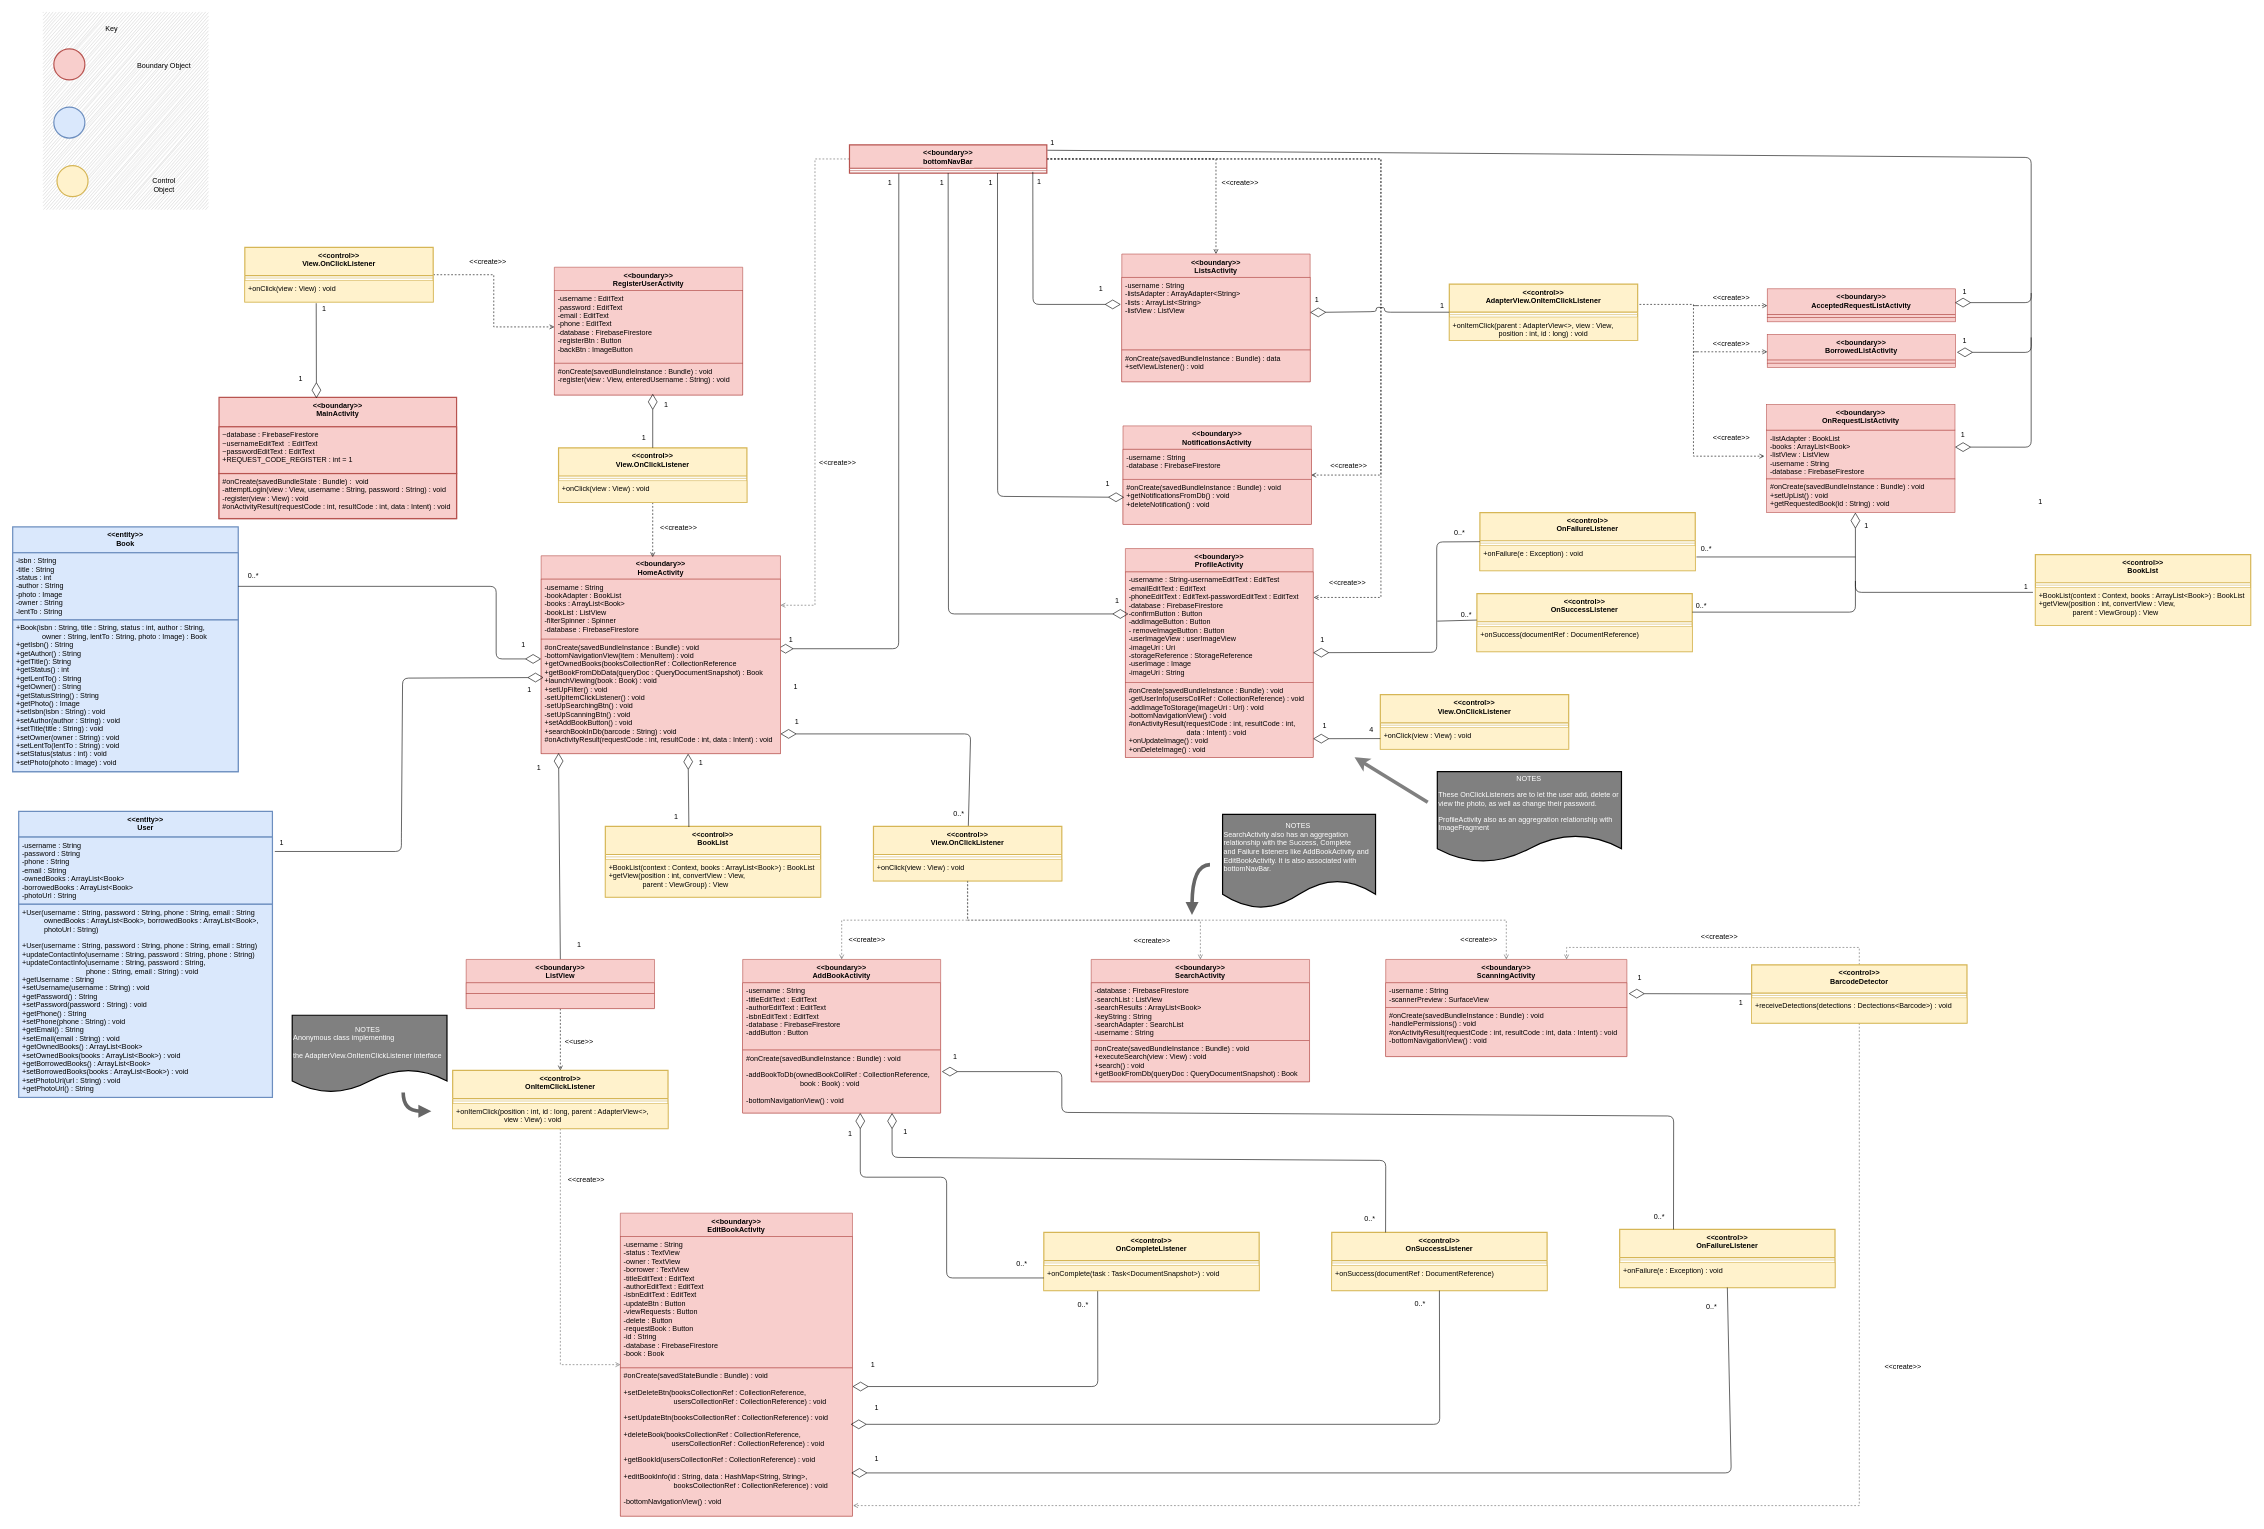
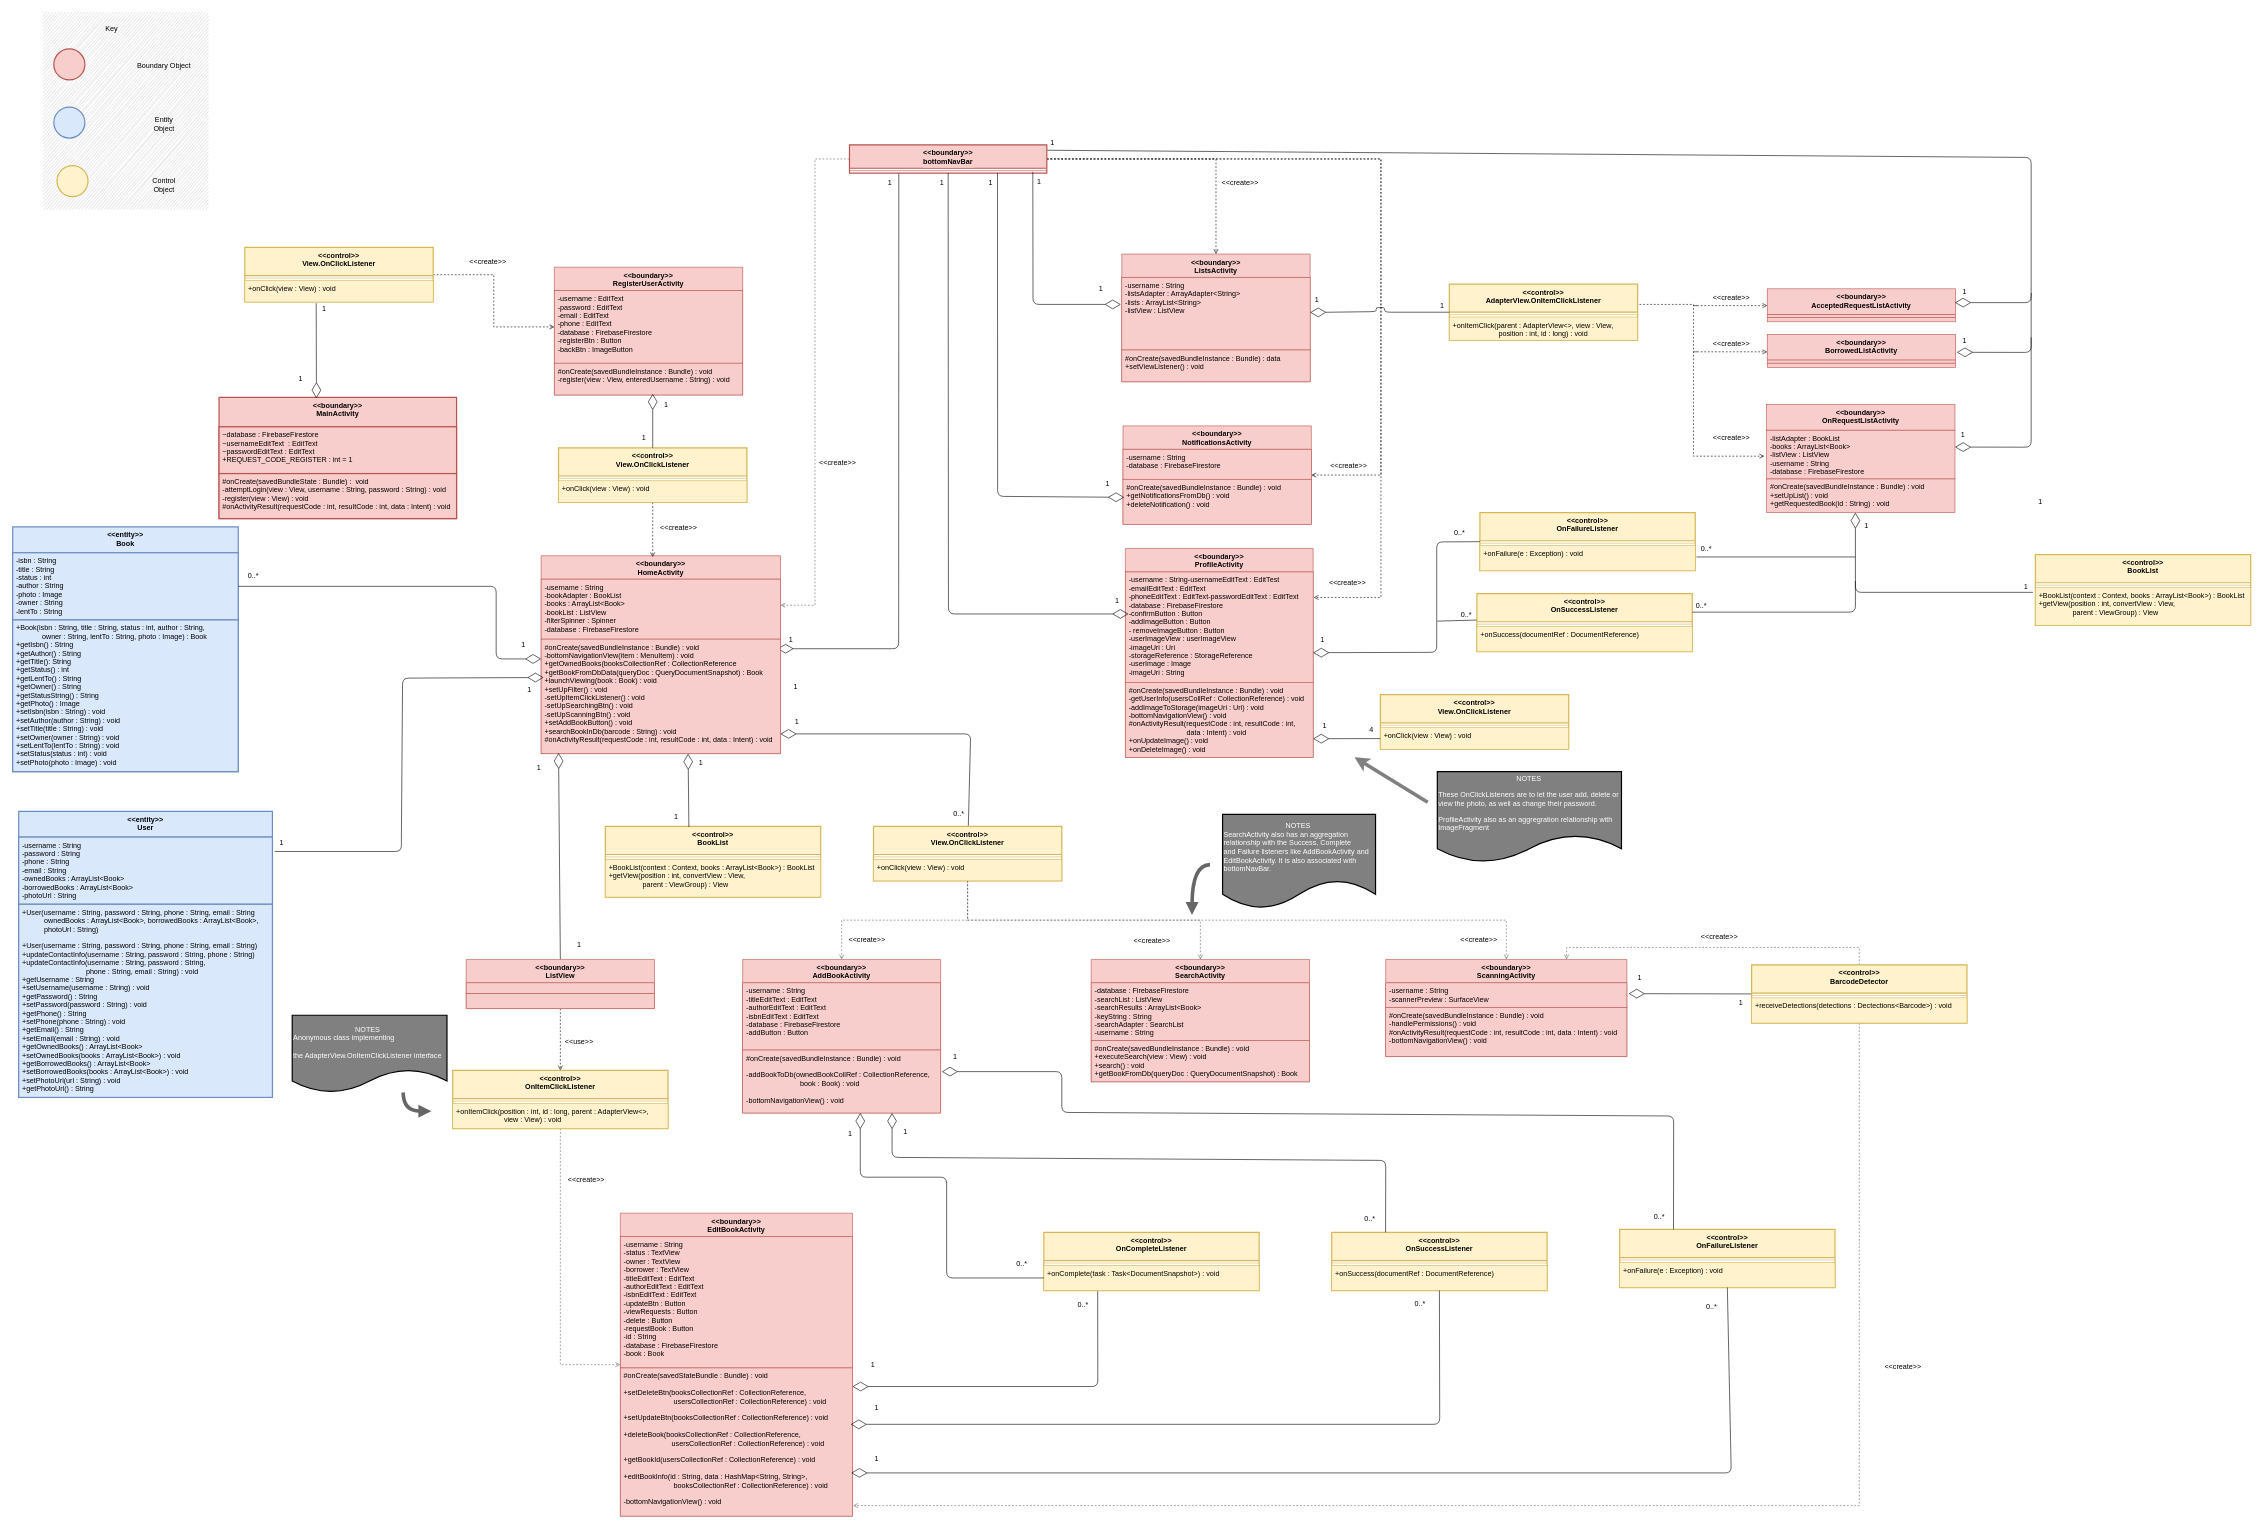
node "Entity Object": added
